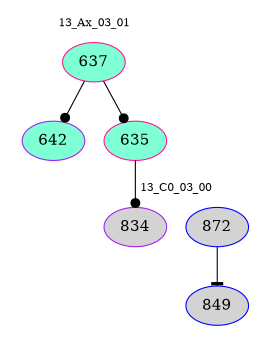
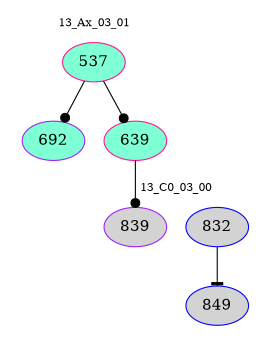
node "637": label "637" -> "537"
node "642": label "642" -> "692"
node "635": label "635" -> "639"
node "834": label "834" -> "839"
node "872": label "872" -> "832"
